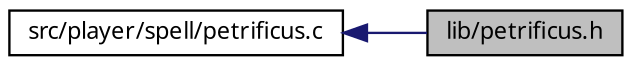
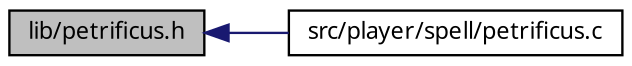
edge "lib/petrificus.h" -> "src/player/spell/petrificus.c": reversed
